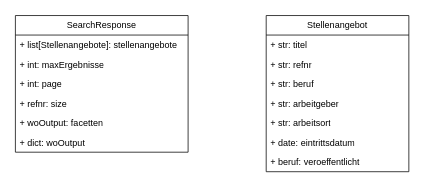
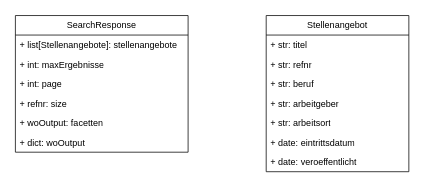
node "+ beruf: veroeffentlicht": label "+ beruf: veroeffentlicht" -> "+ date: veroeffentlicht"
